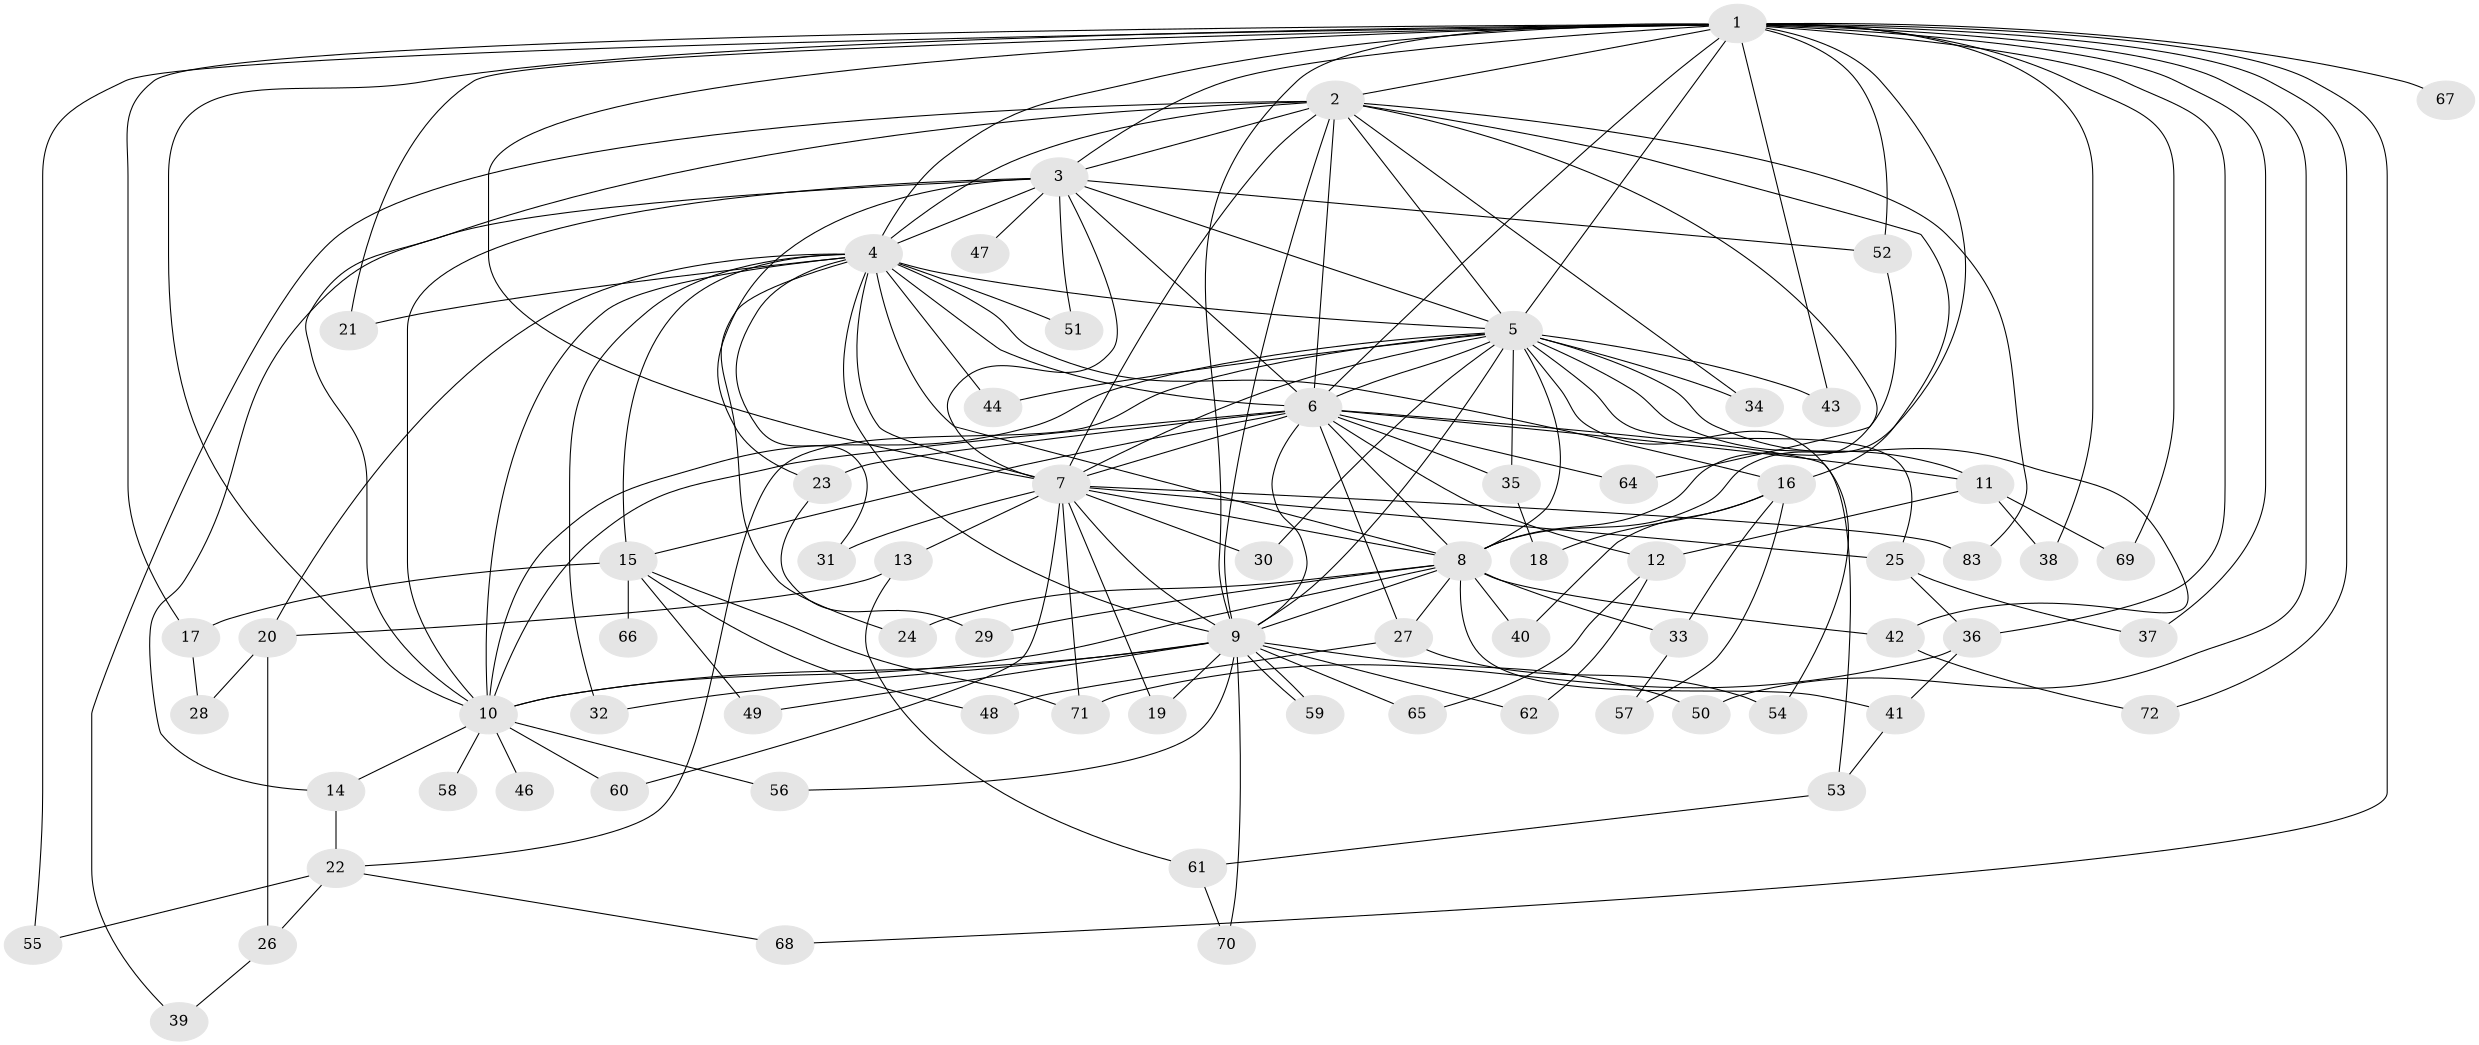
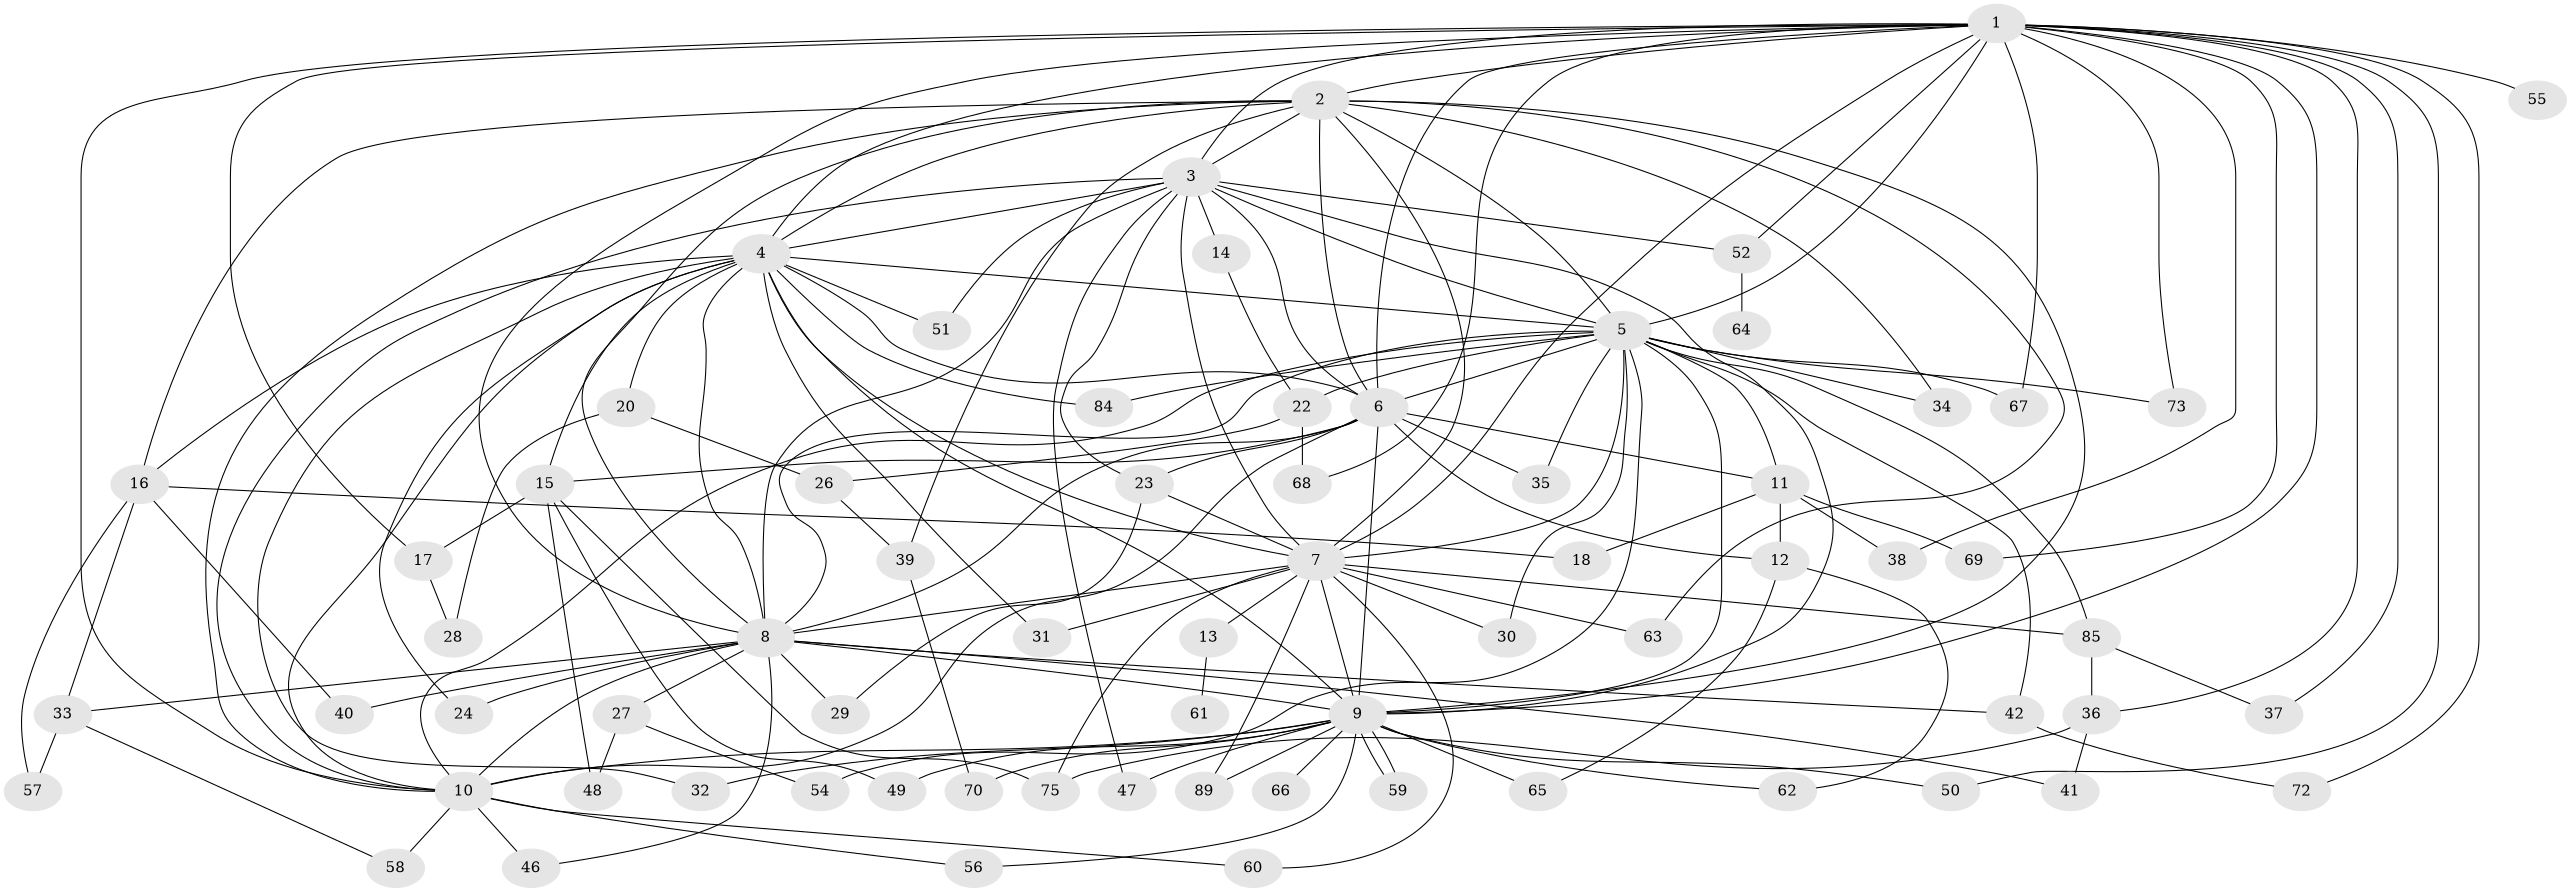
node "21": removed
edge "5" -- "67": added
edge "3" -- "8": added
node "44": label "44" -> "84"
node "43": label "43" -> "73"
edge "3" -- "9": added
edge "6" -- "7": now "23" -- "7"
edge "6" -- "64": removed
edge "35" -- "18": now "11" -- "18"
edge "6" -- "27": removed
node "25": label "25" -> "85"
node "83": label "83" -> "63"
edge "15" -- "66": now "9" -- "66"
edge "13" -- "20": removed
node "71": label "71" -> "75"
node "19": label "19" -> "89"
edge "10" -- "14": removed
edge "9" -- "47": added
edge "33" -- "58": added
node "53": removed
edge "8" -- "46": added
edge "61" -- "70": now "39" -- "70"
edge "22" -- "55": removed
